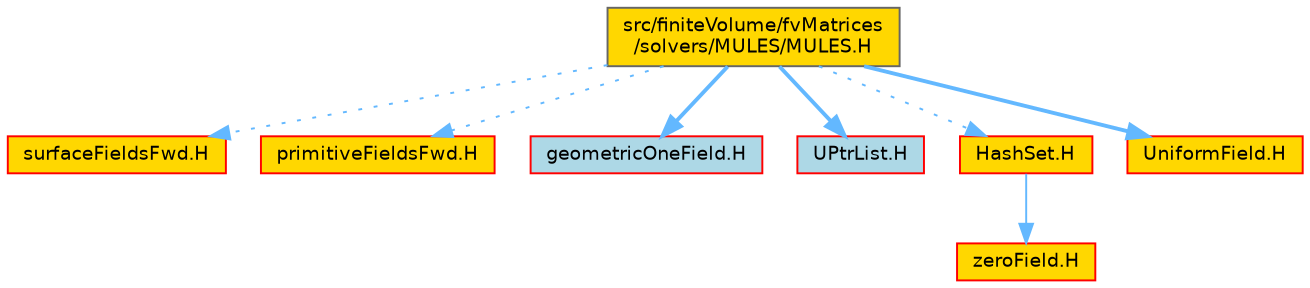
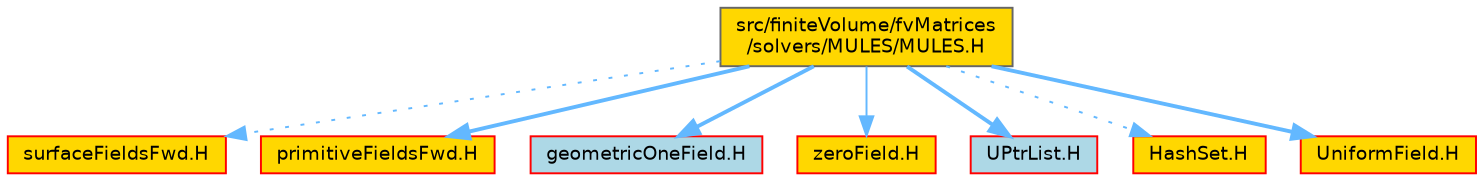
edge "src/finiteVolume/fvMatrices /solvers/MULES/MULES.H" -> "primitiveFieldsFwd.H": style dotted -> bold
edge "HashSet.H" -> "zeroField.H": now "src/finiteVolume/fvMatrices /solvers/MULES/MULES.H" -> "zeroField.H"
